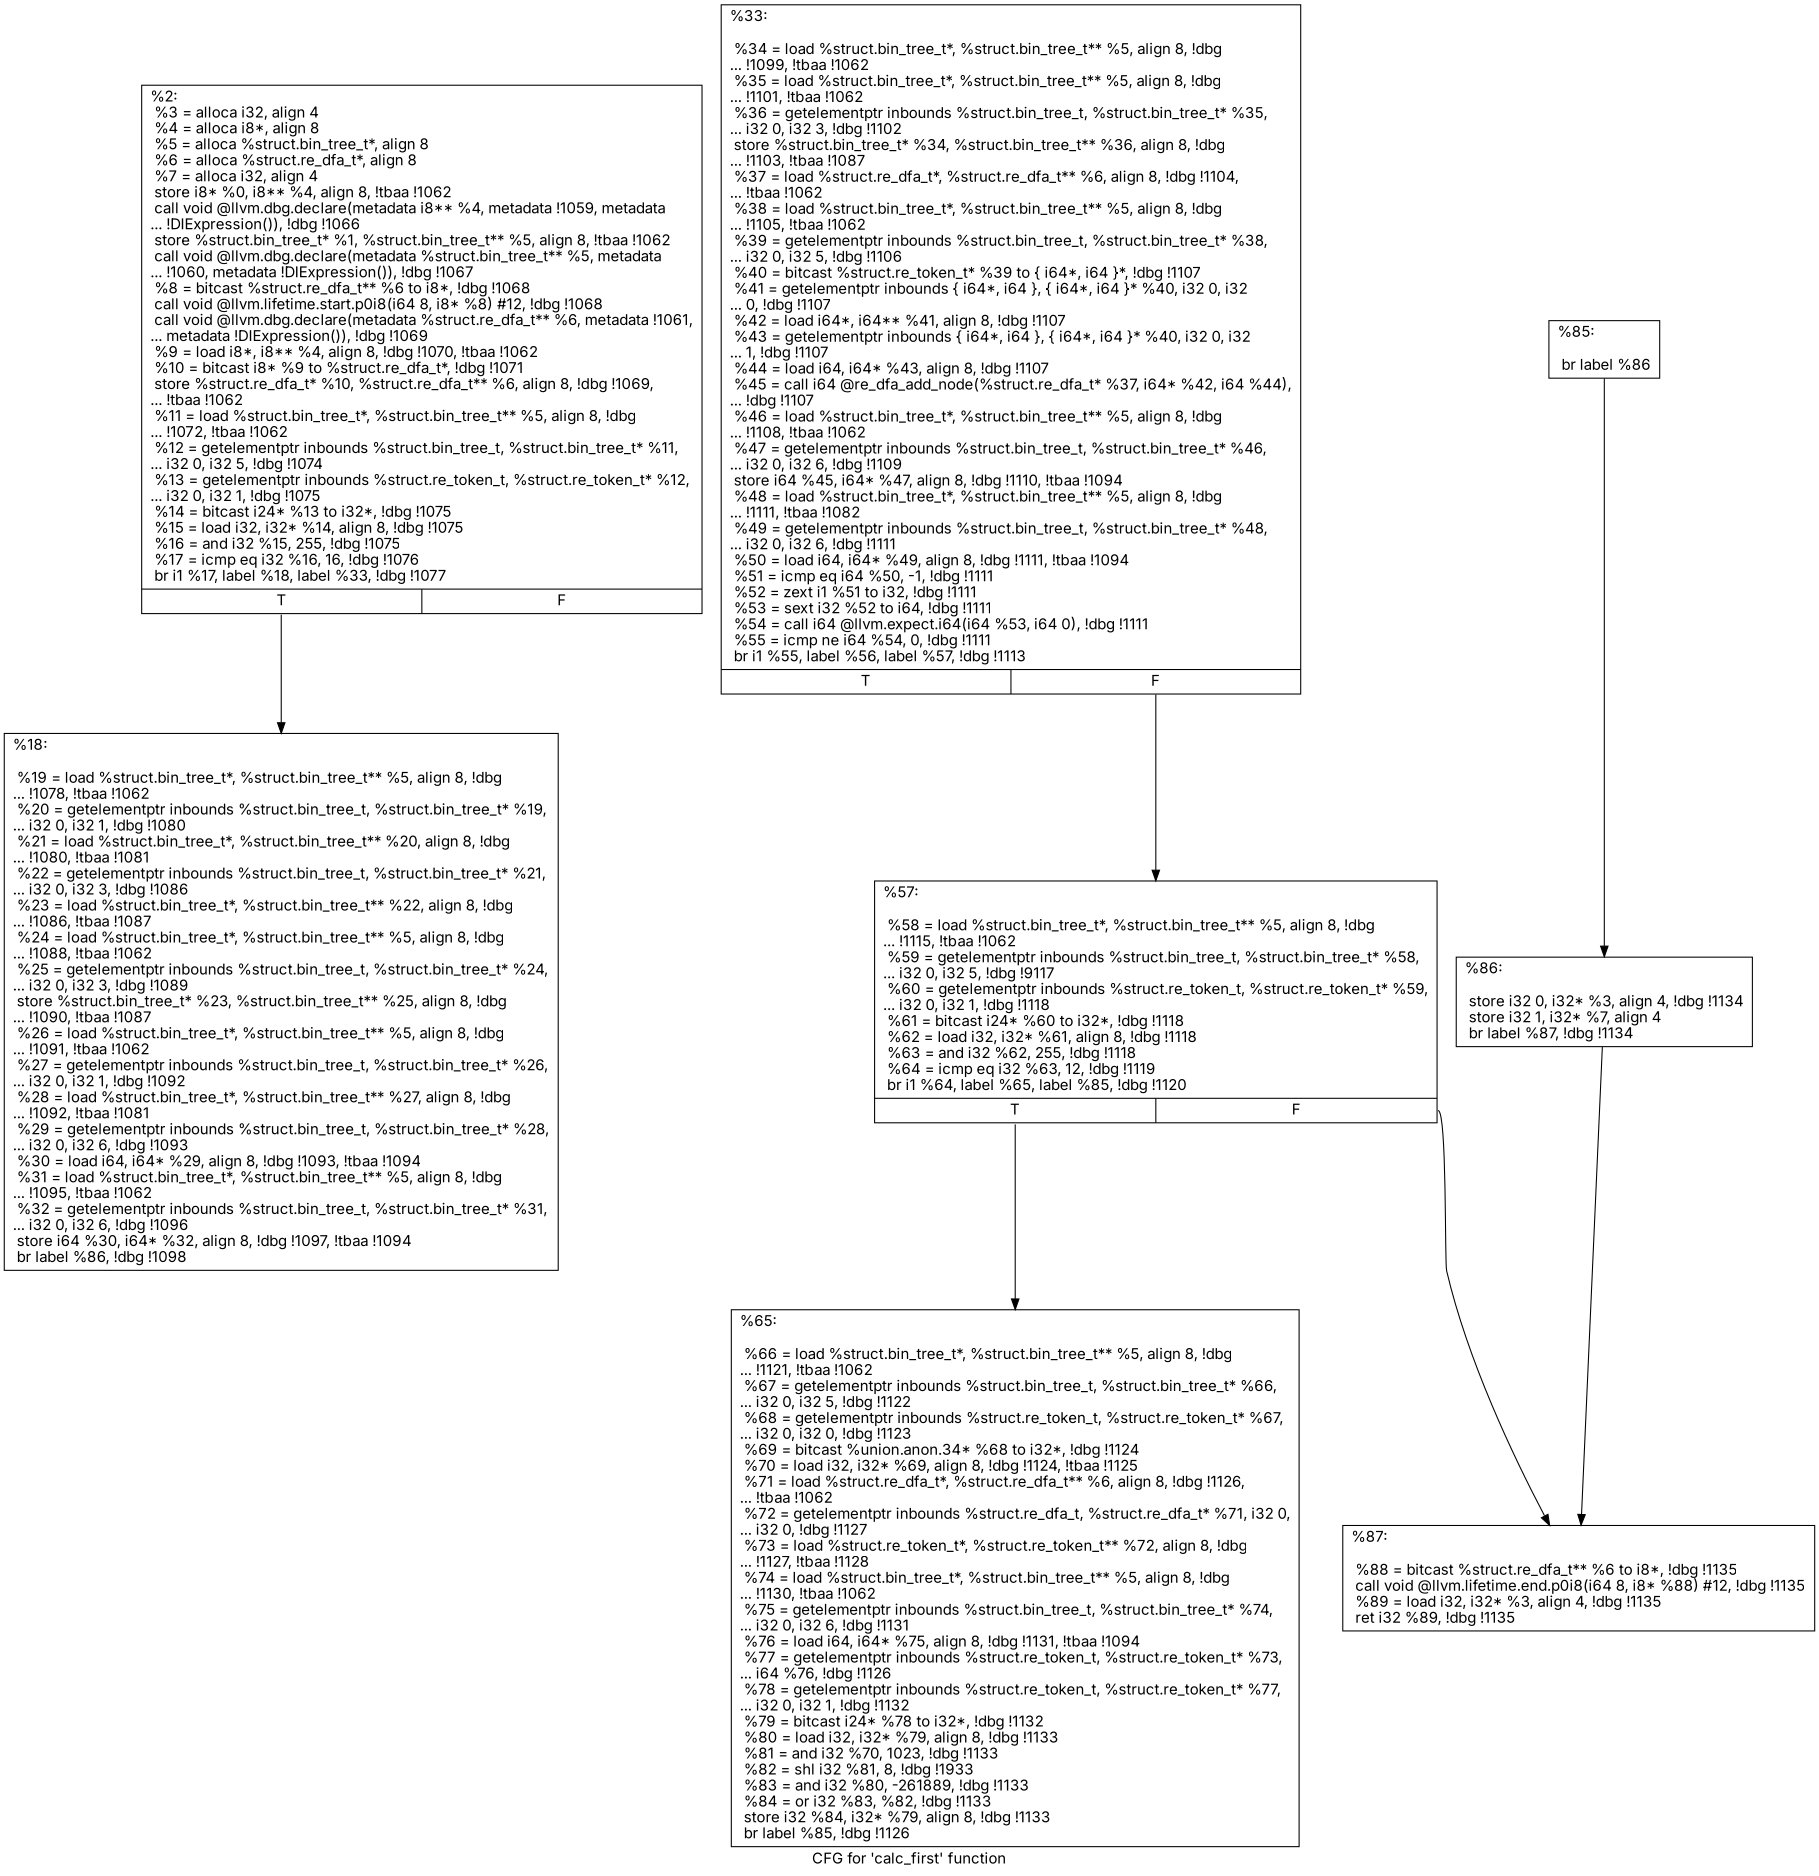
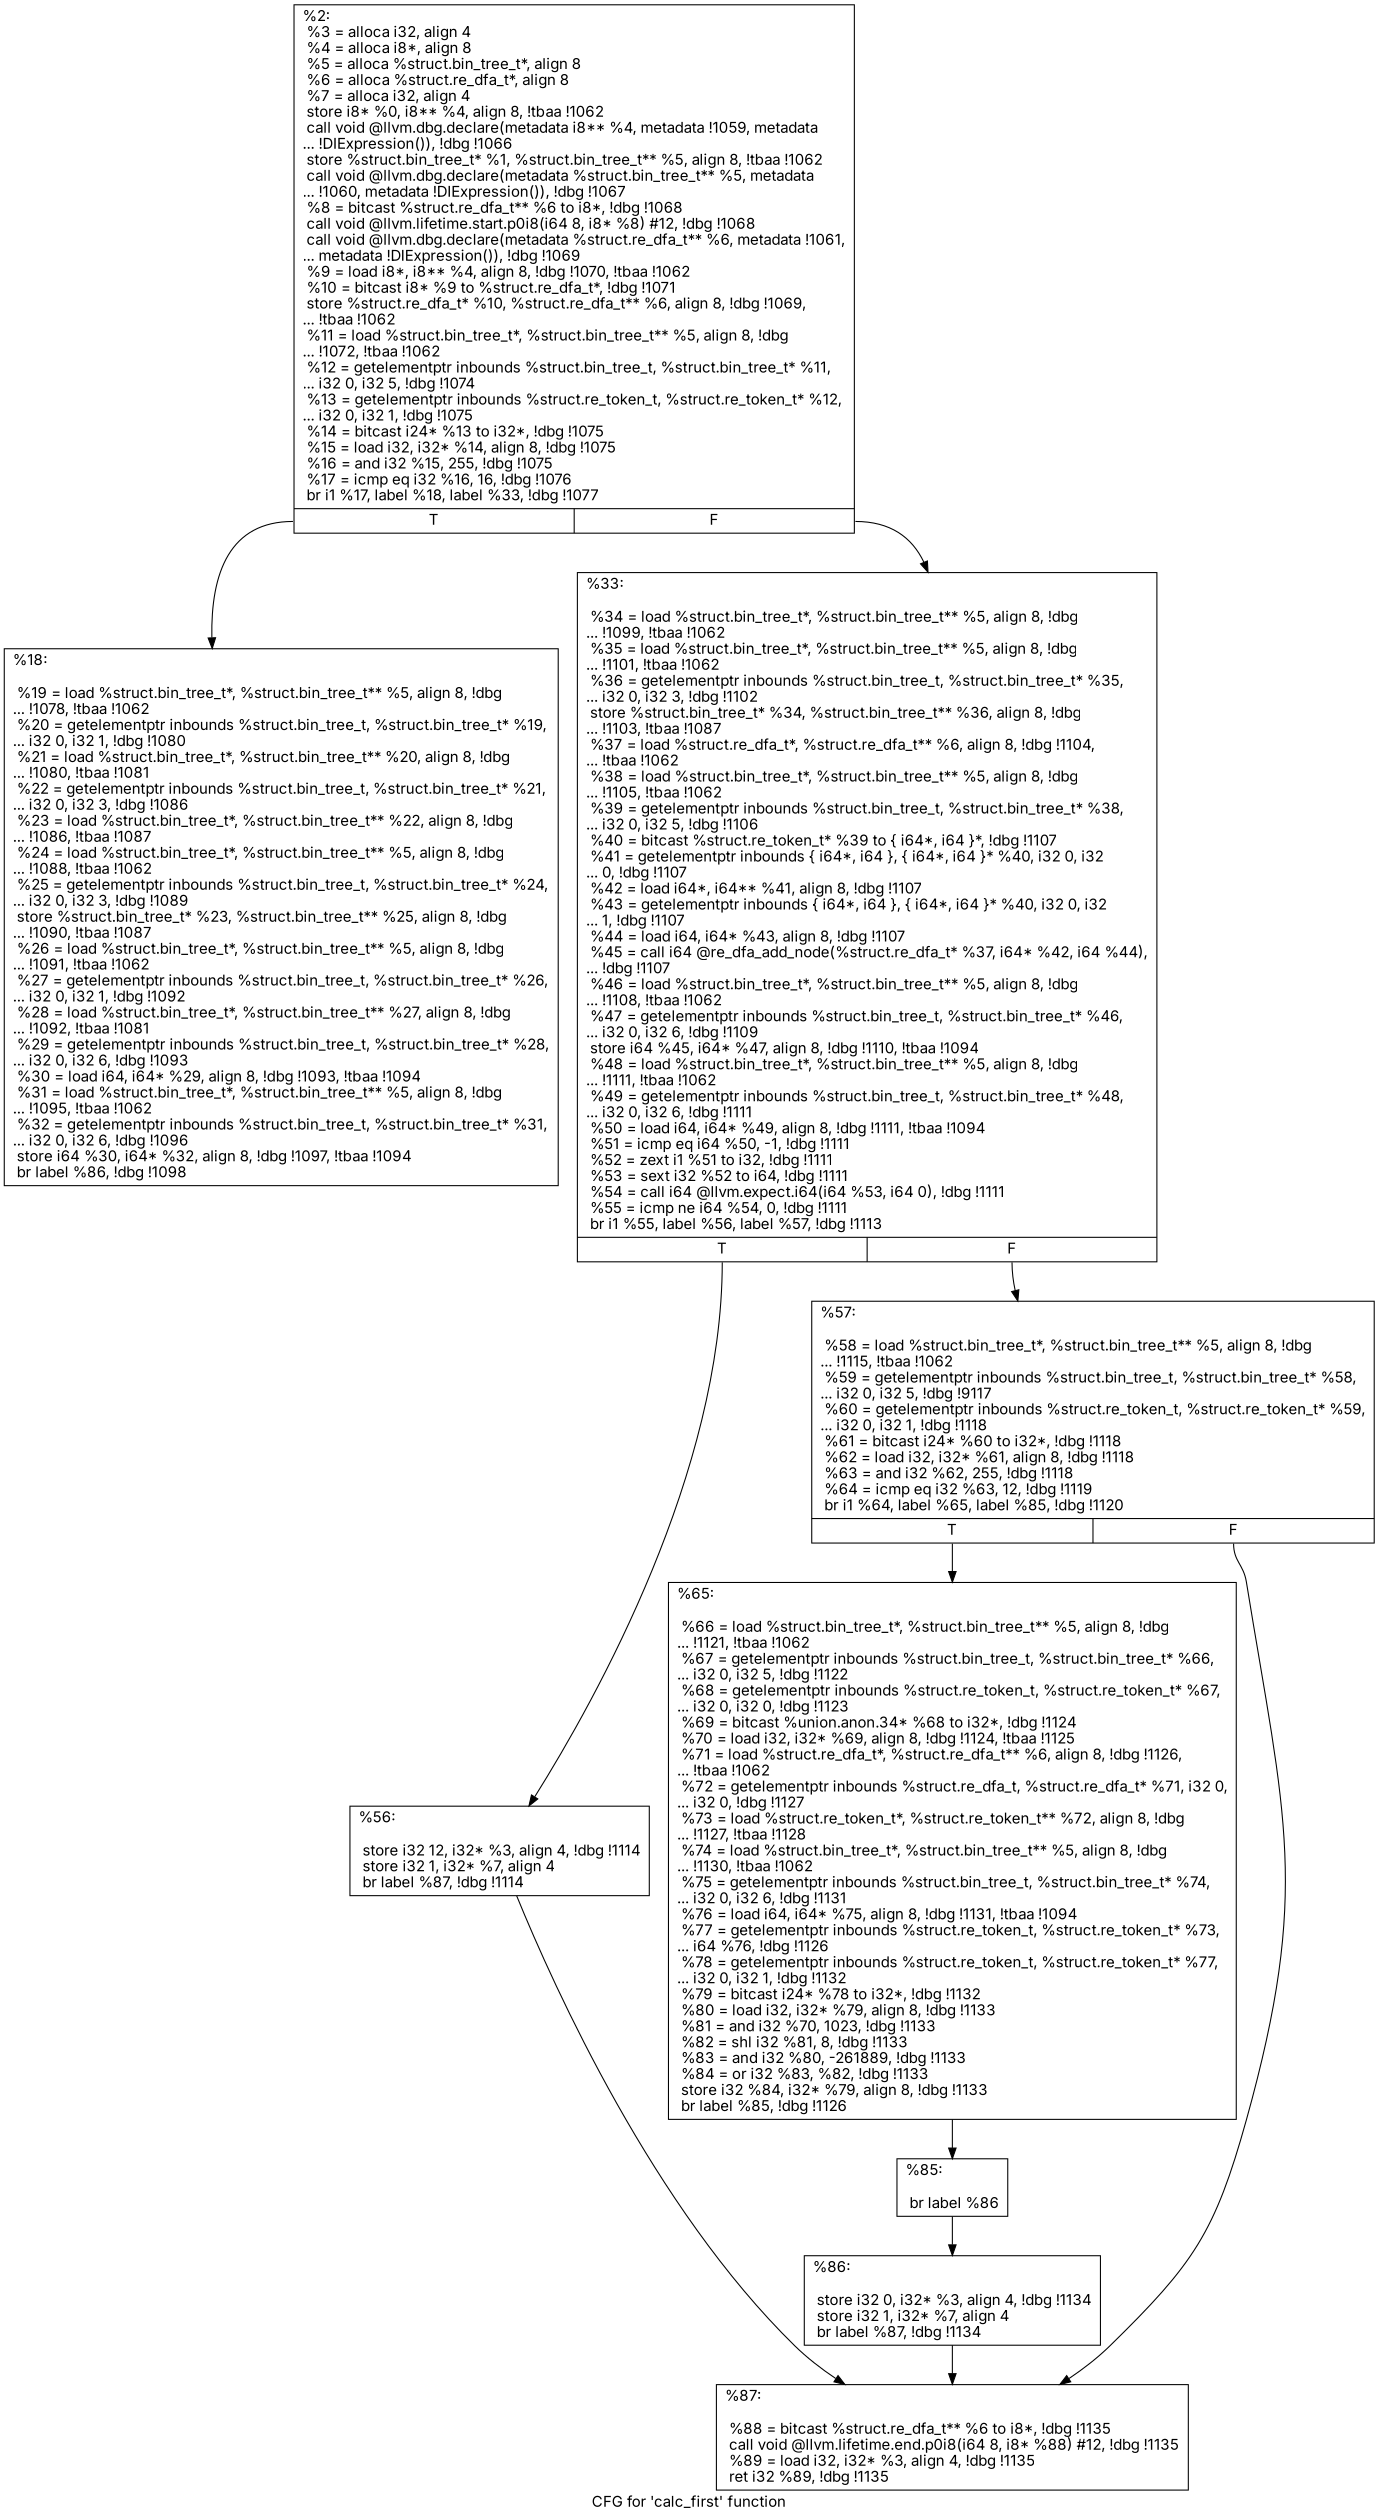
node "%33:": text "... !1111, !tbaa !1082" -> "... !1111, !tbaa !1062"
edge "%2:" -> "%33:": added
node "%65:": text "%82 = shl i32 %81, 8, !dbg !1933" -> "%82 = shl i32 %81, 8, !dbg !1133"
node "%56:": added
edge "%65:" -> "%85:": added
